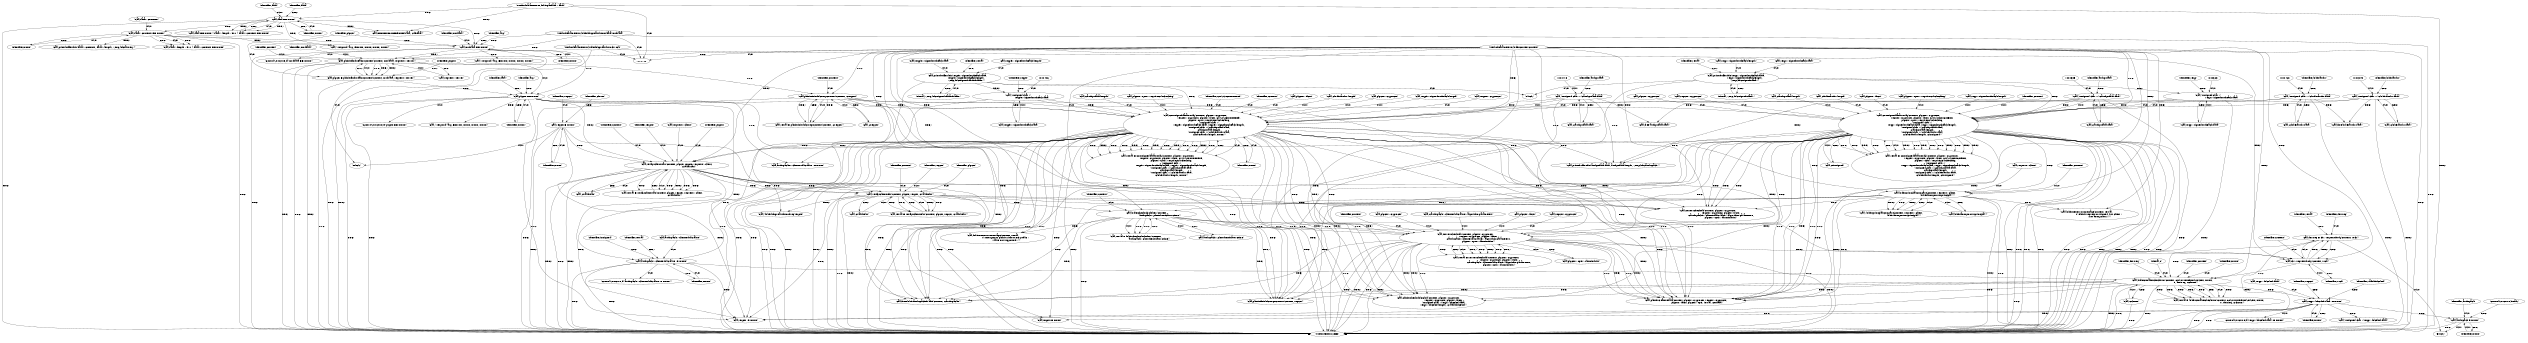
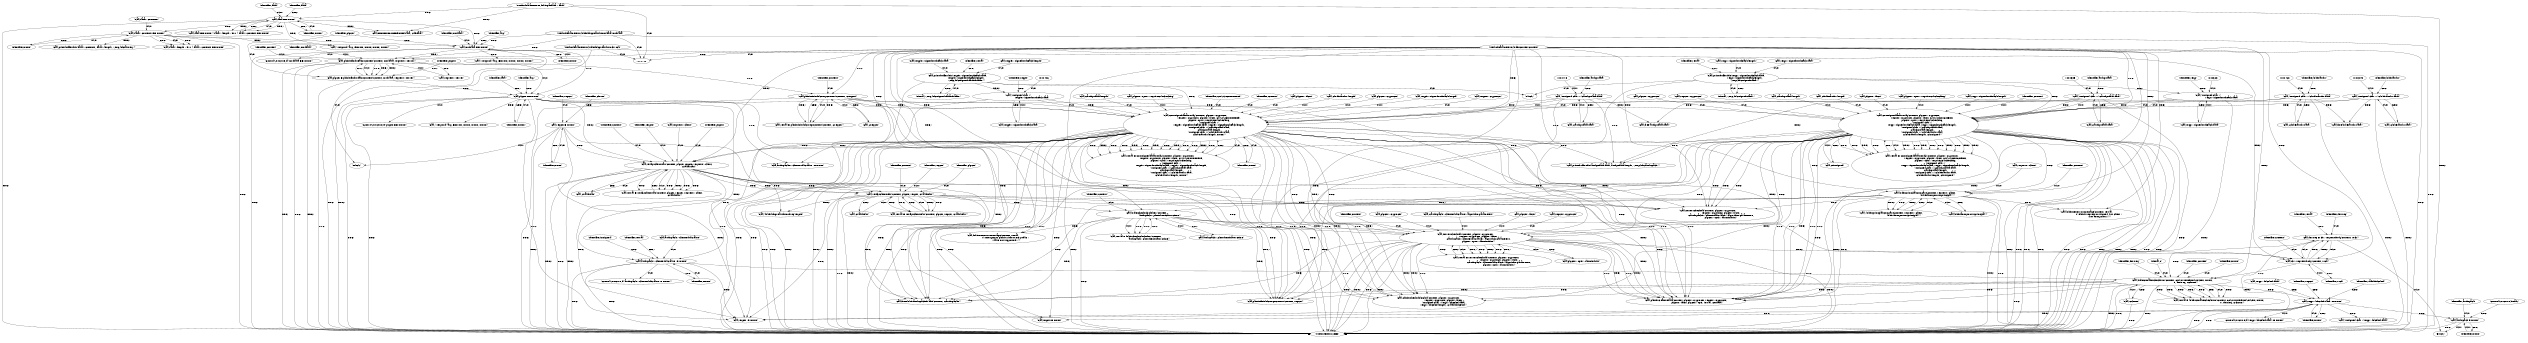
edge "(Call,der_req = cb->request_body(context, rock))" -> "(Call,cb->request_body(context, rock))": label "CFG: " -> "AST: "
edge "(Call,reqp->kdcPkId.data)" -> "(Call,reqp->kdcPkId.data != NULL)": label "AST: " -> "CFG: "
